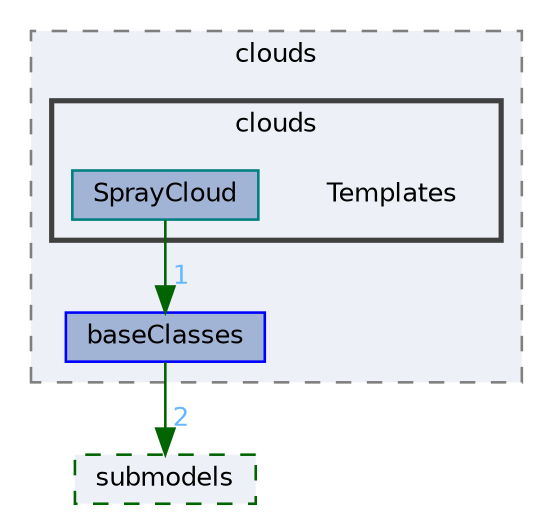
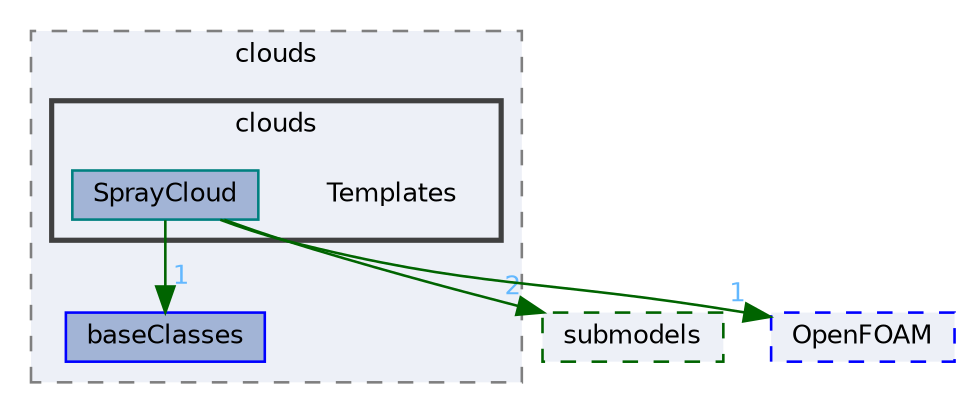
node "OpenFOAM": added
edge "baseClasses" -> "submodels": now "SprayCloud" -> "submodels"
